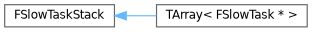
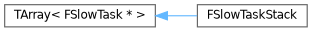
edge "TArray< FSlowTask * >" -> "FSlowTaskStack": reversed
